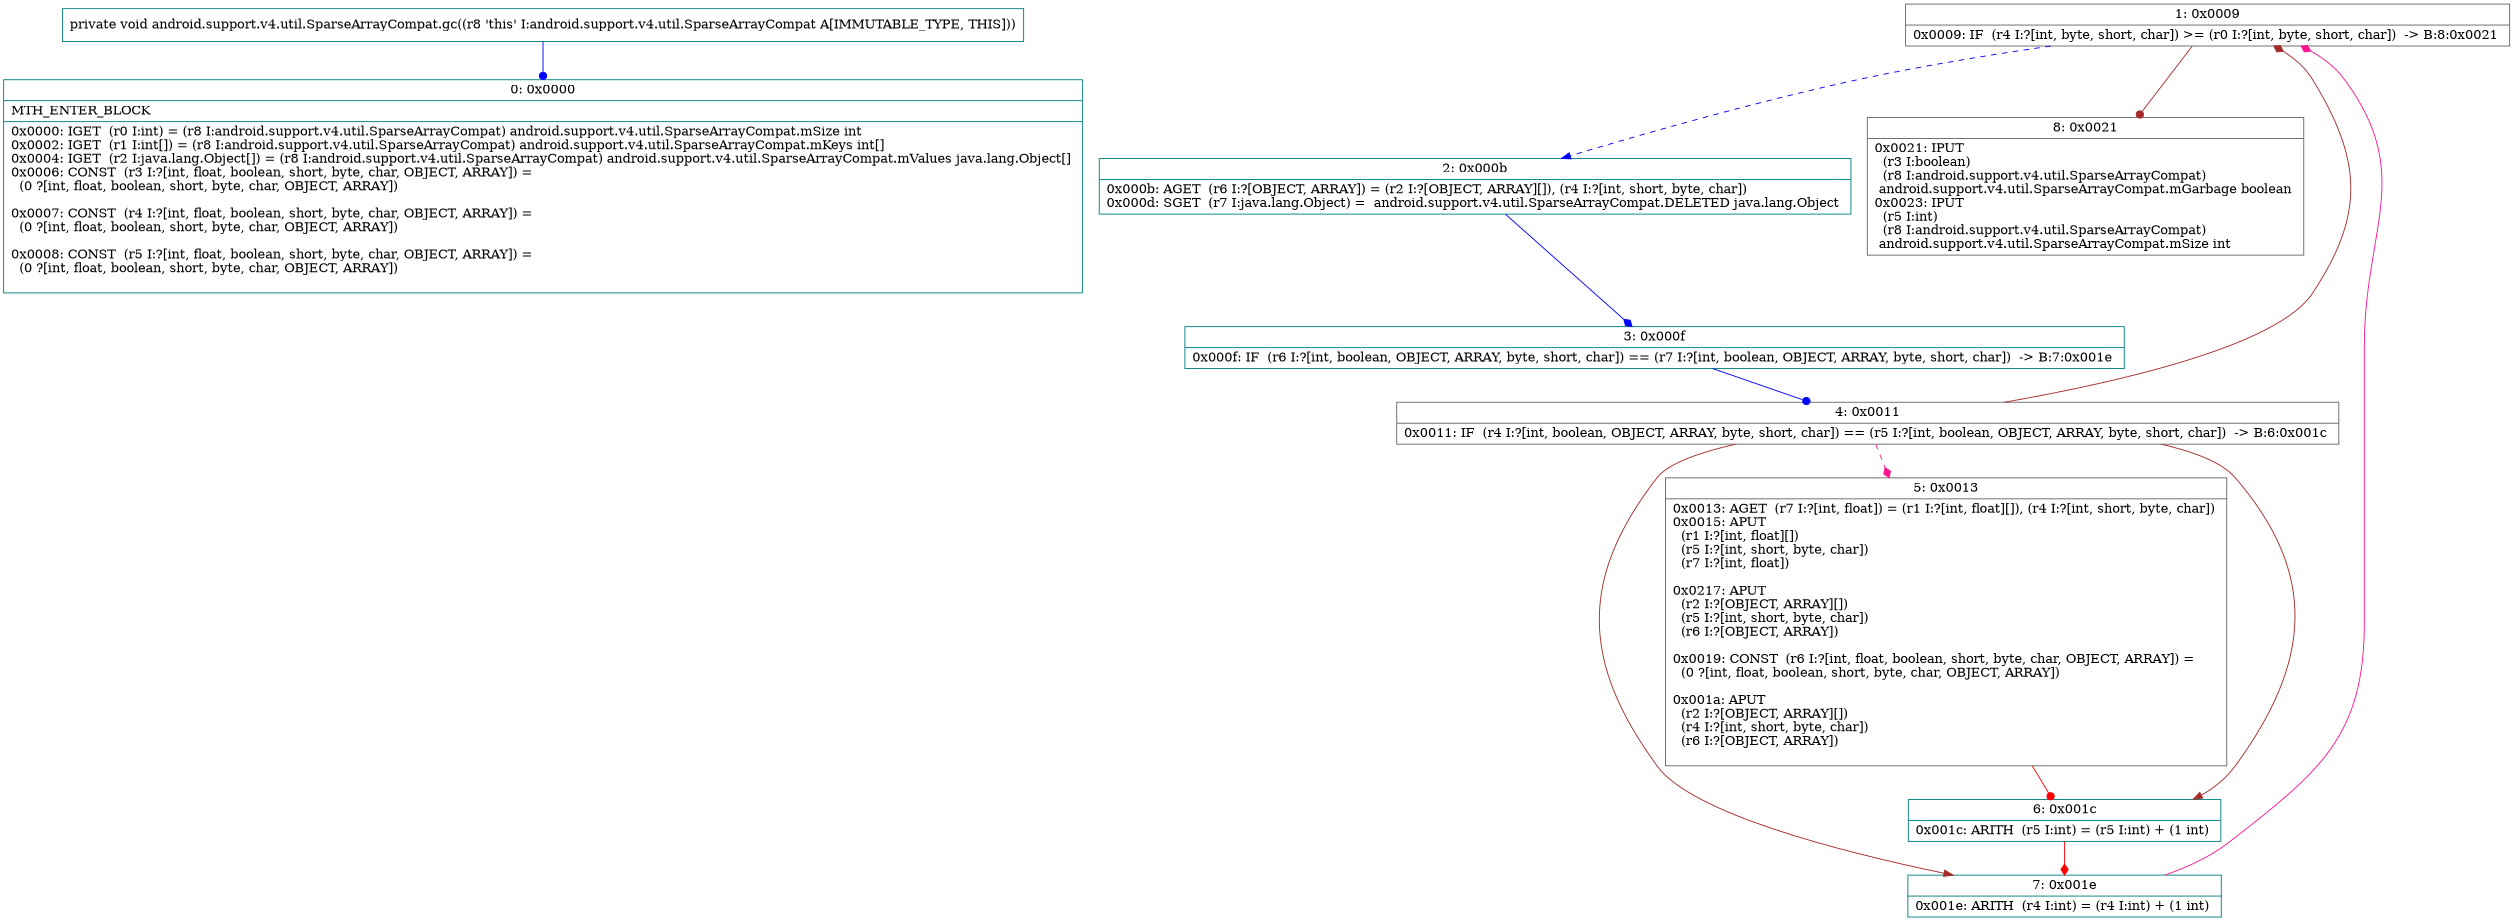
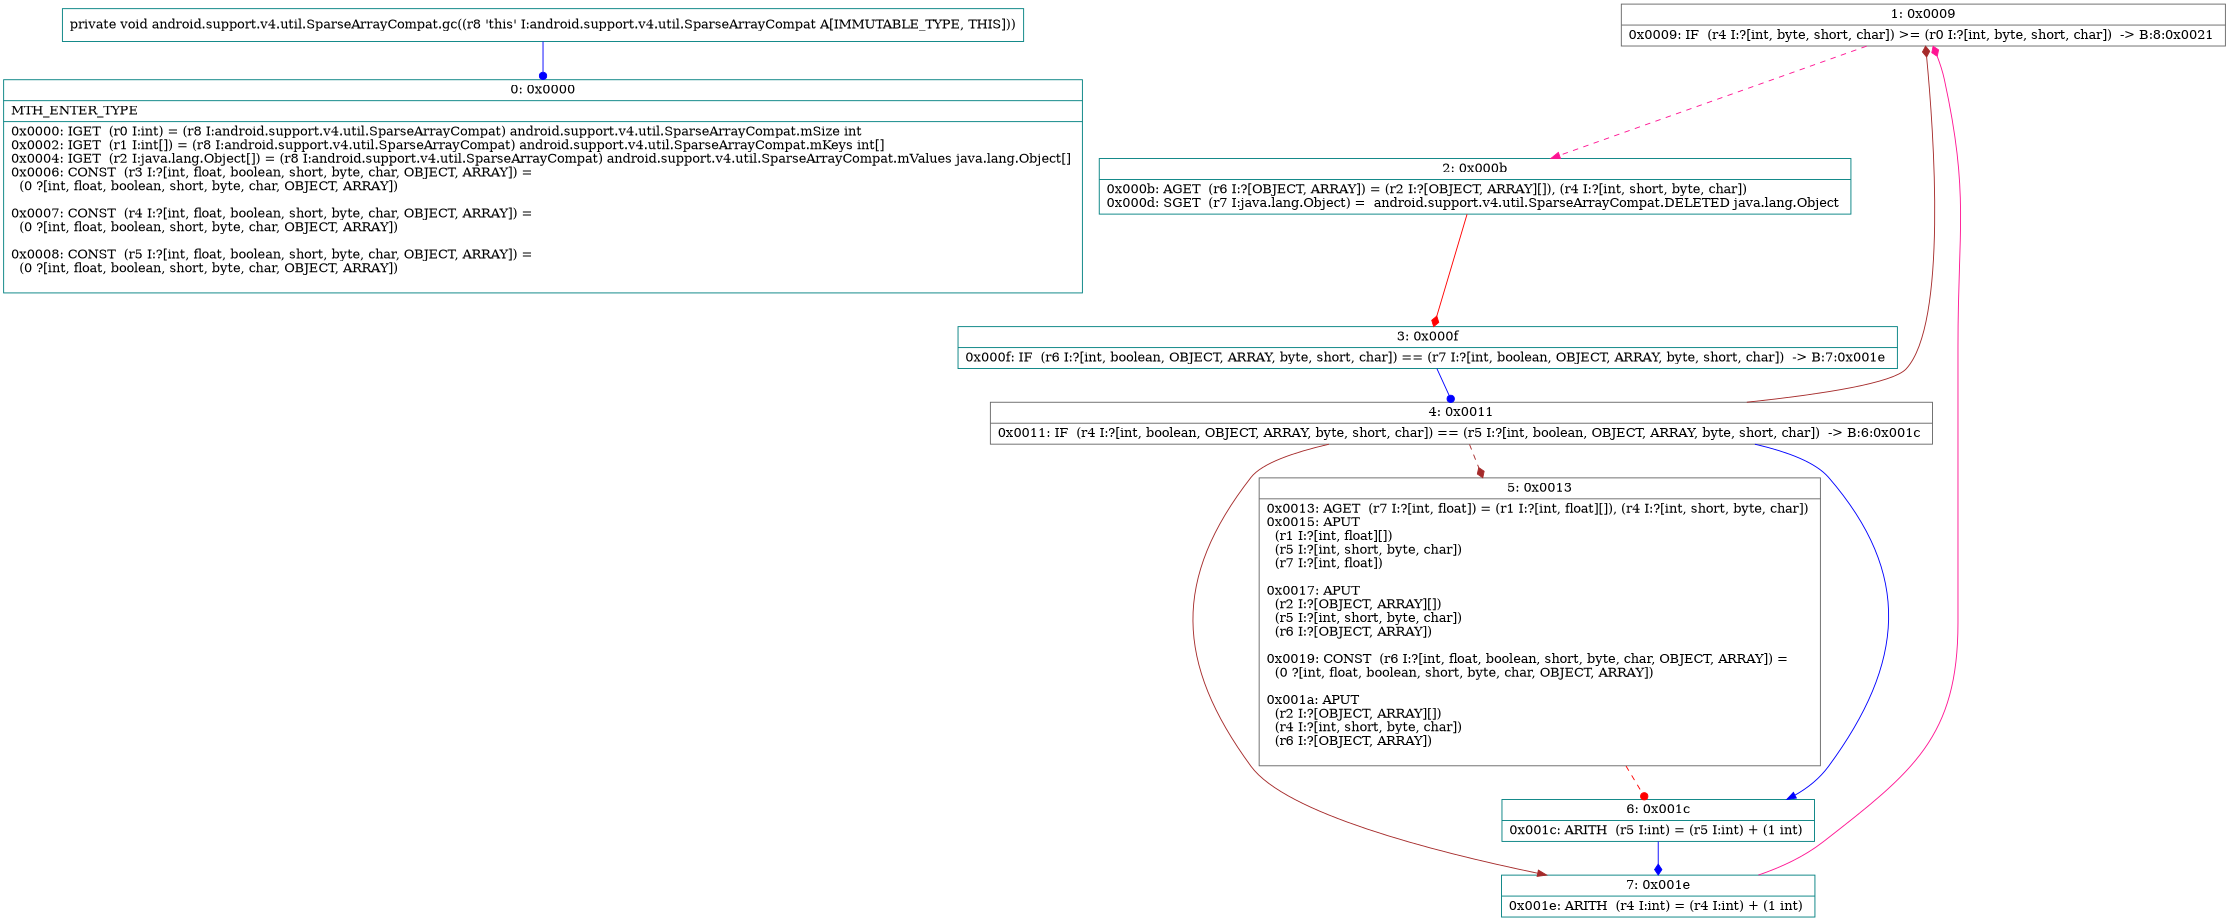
edge "1: 0x0009" -> "2: 0x000b": color blue -> deeppink
node "0: 0x0000": text "MTH_ENTER_BLOCK" -> "MTH_ENTER_TYPE"
node "8: 0x0021": removed
edge "2: 0x000b" -> "3: 0x000f": color blue -> red
edge "4: 0x0011" -> "5: 0x0013": color deeppink -> brown
node "5: 0x0013": text "0x0217: APUT" -> "0x0017: APUT"
edge "4: 0x0011" -> "6: 0x001c": color brown -> blue
edge "5: 0x0013" -> "6: 0x001c": style solid -> dashed
edge "6: 0x001c" -> "7: 0x001e": color red -> blue
